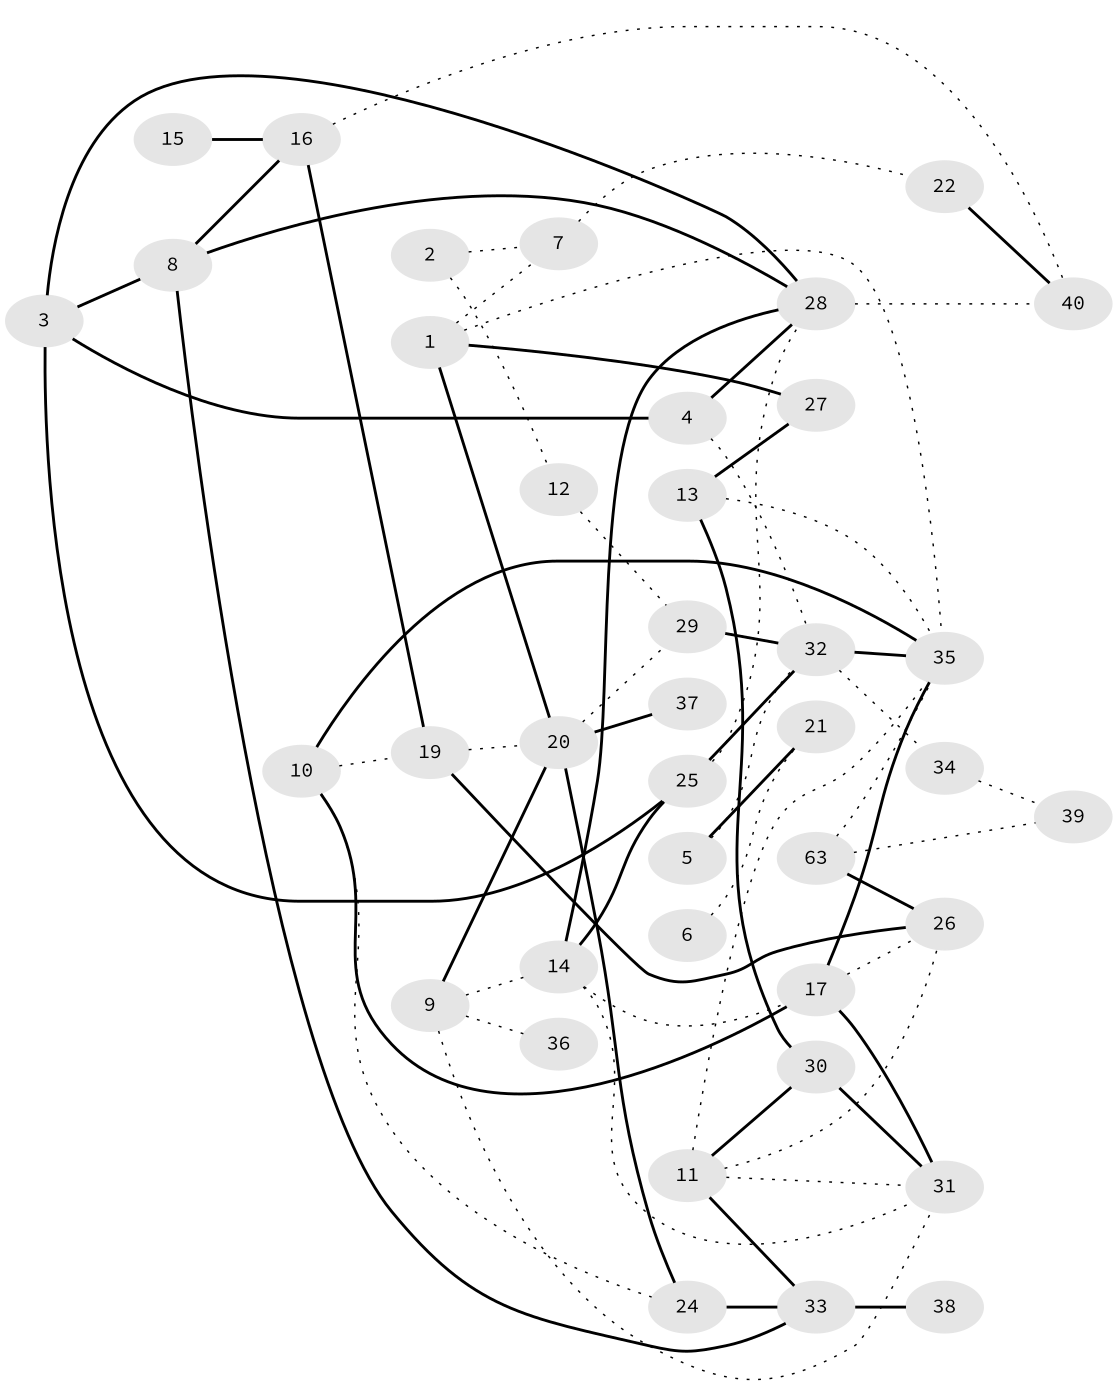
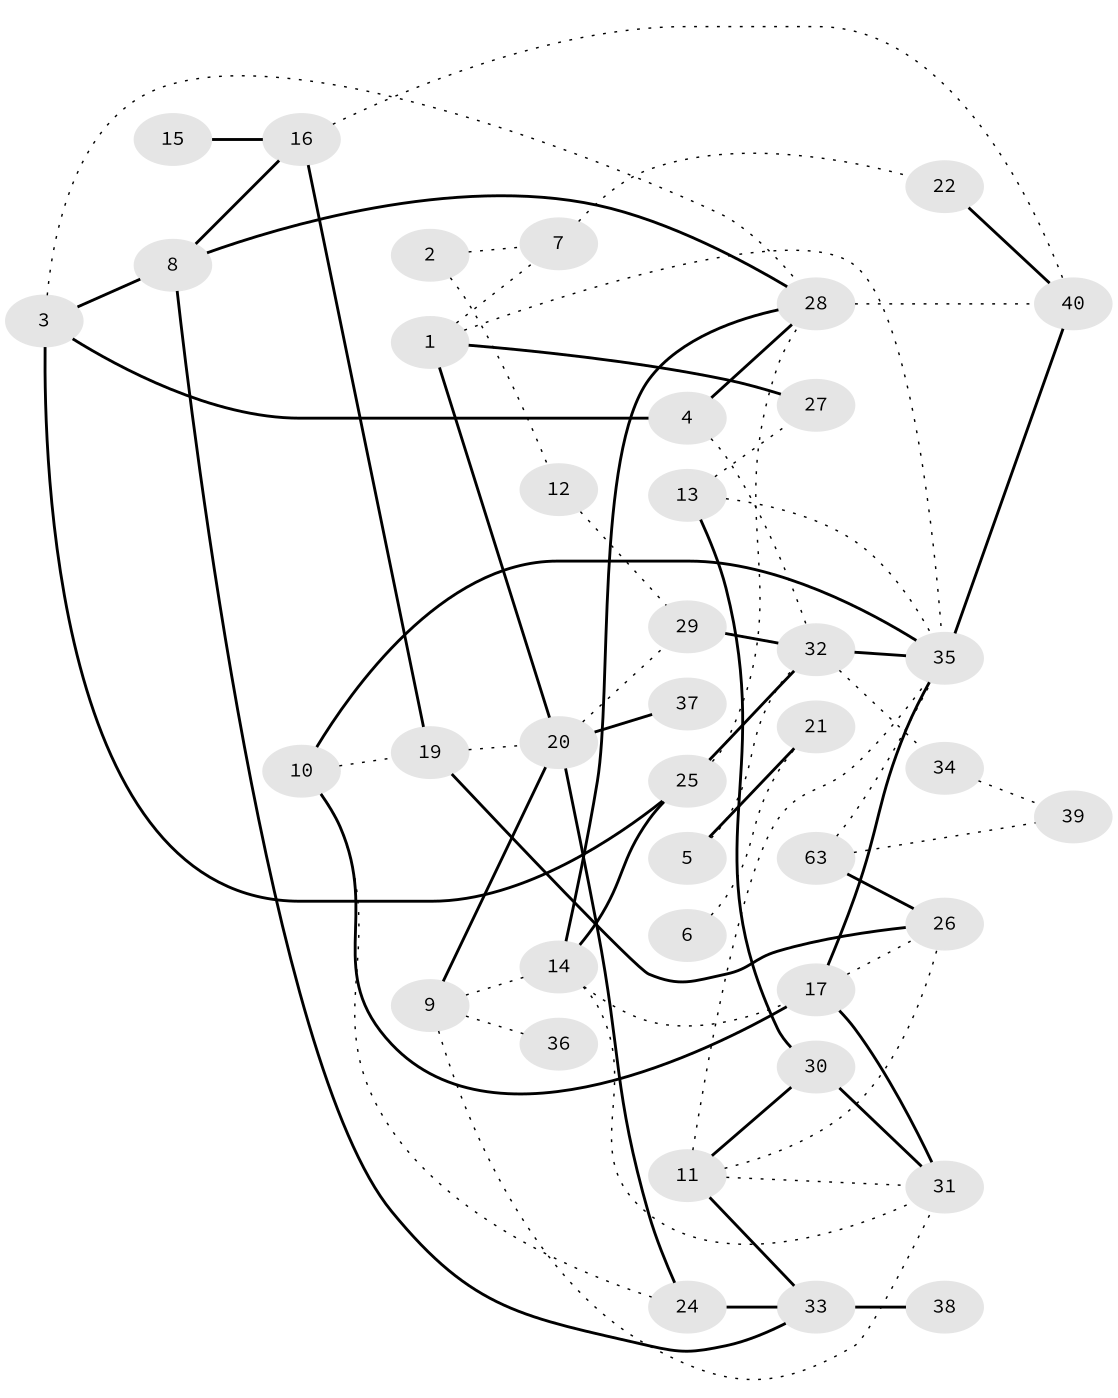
edge "28" -- "3": style bold -> dotted
edge "27" -- "13": style bold -> dotted
edge "40" -- "35": added
